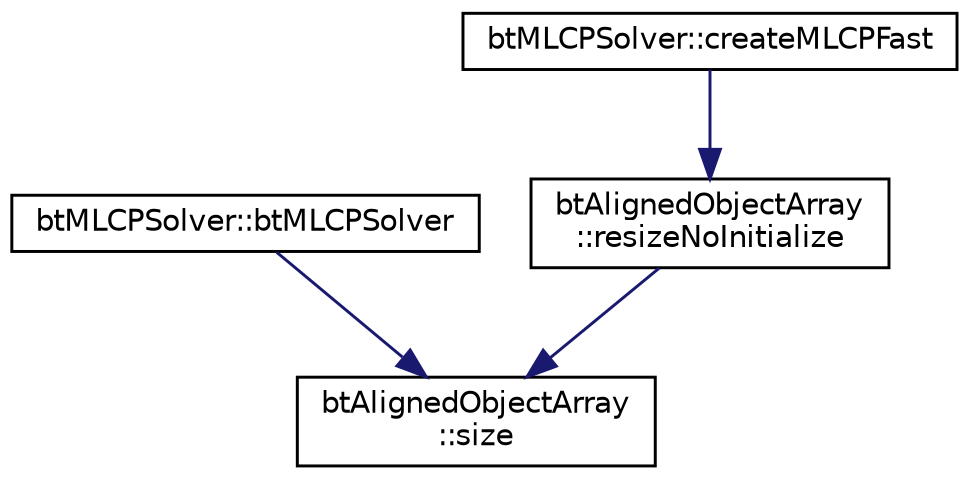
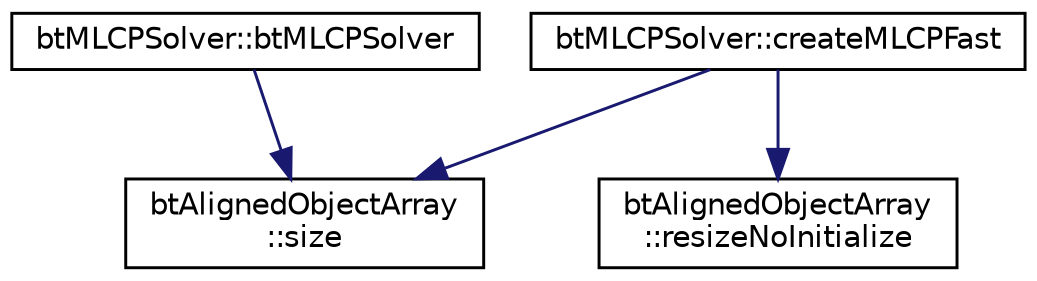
edge "btAlignedObjectArray ::resizeNoInitialize" -> "btAlignedObjectArray ::size": now "btMLCPSolver::createMLCPFast" -> "btAlignedObjectArray ::size"
